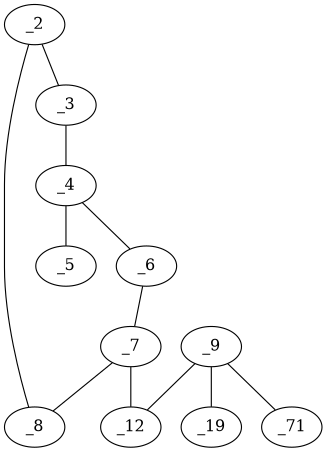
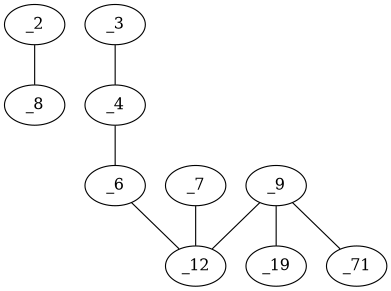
edge "_2" -- "_3": removed
node "_5": removed
edge "_6" -- "_7": now "_6" -- "_12"
edge "_7" -- "_8": removed
